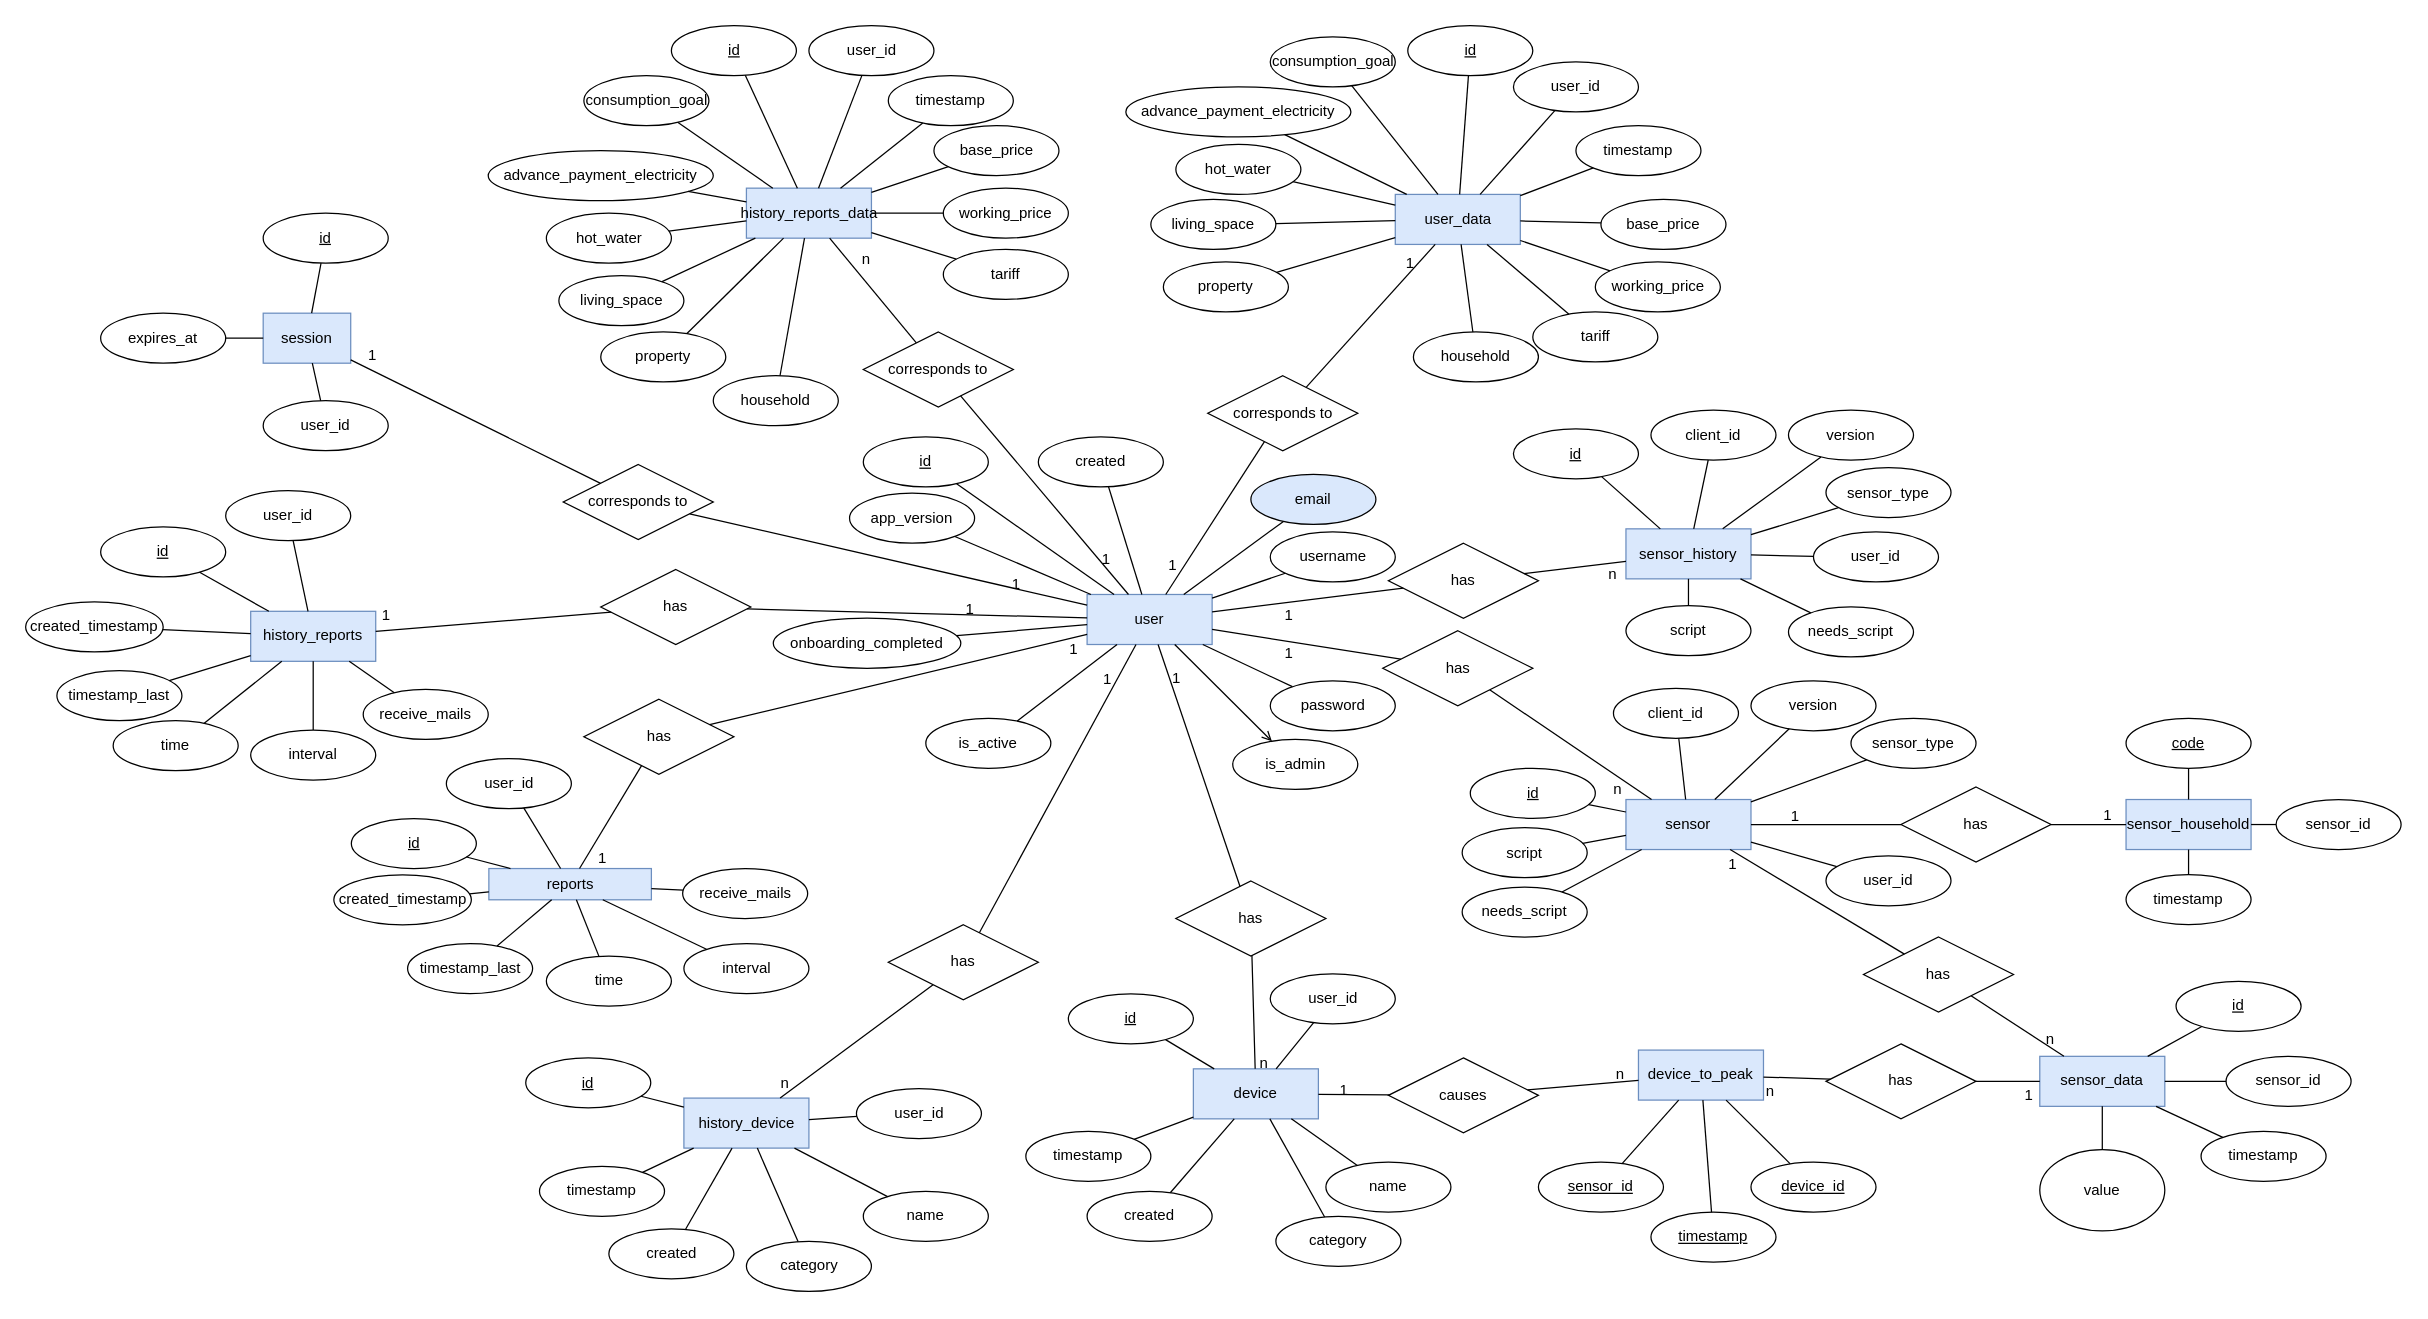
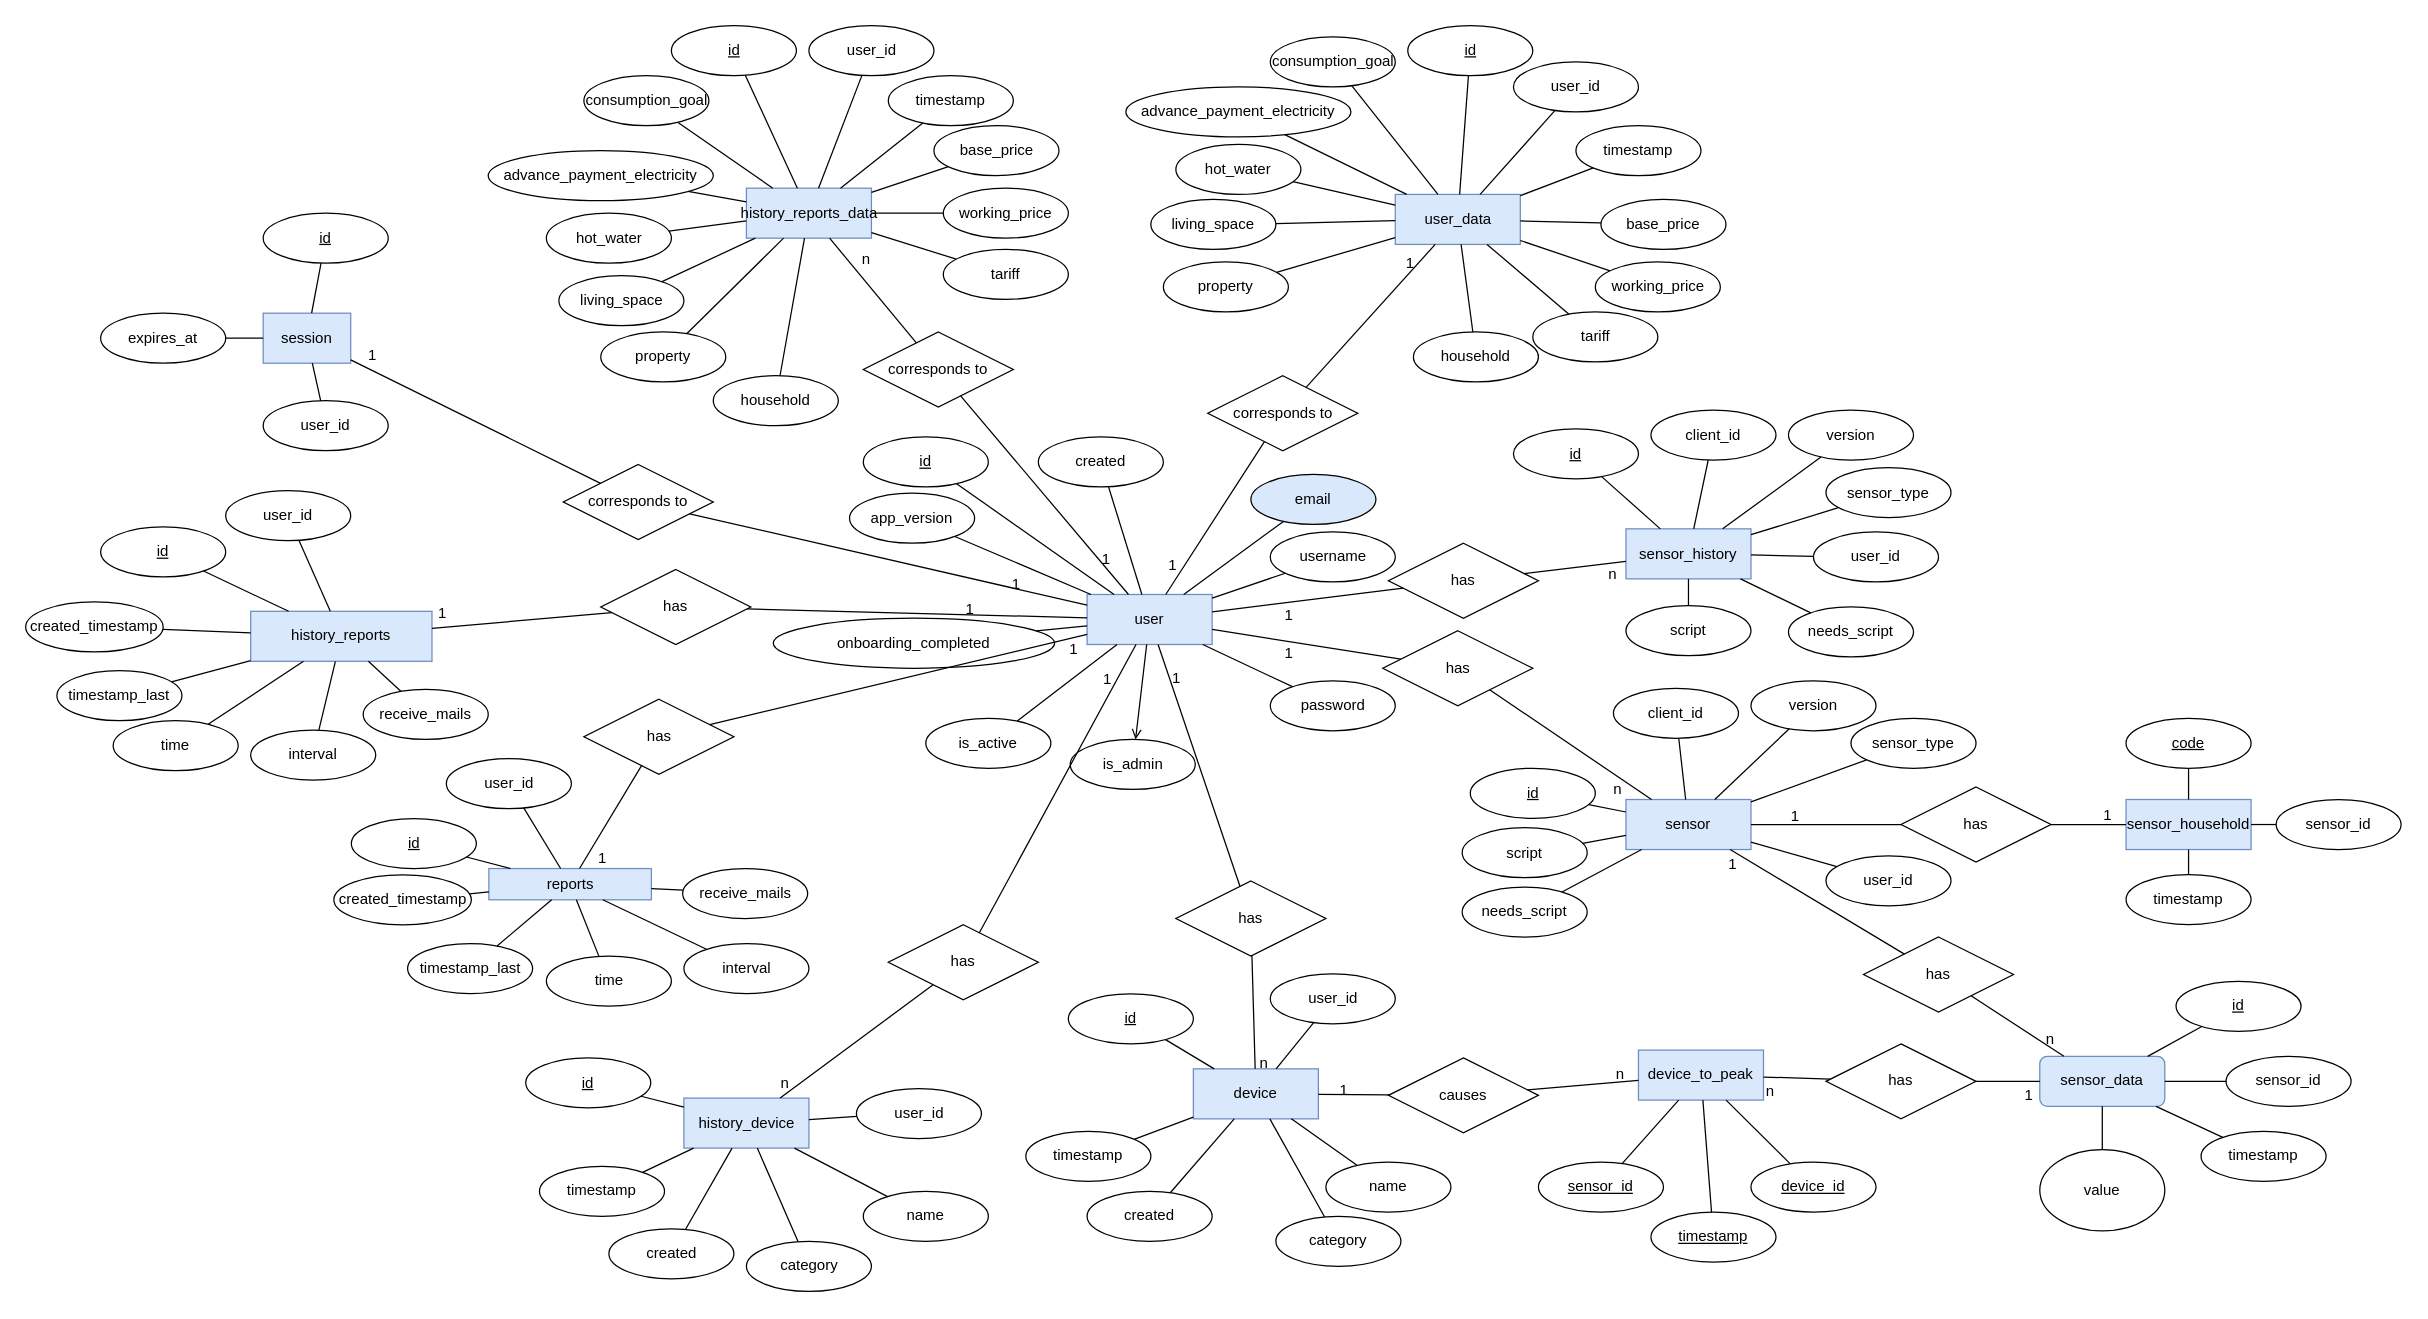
node "history_reports": size 125x50 -> 181x50
node "onboarding_completed": size 188x50 -> 281x50
node "is_admin": moved (1295, 764) -> (1133, 764)
node "sensor_data": shape rectangle -> rounded rectangle
